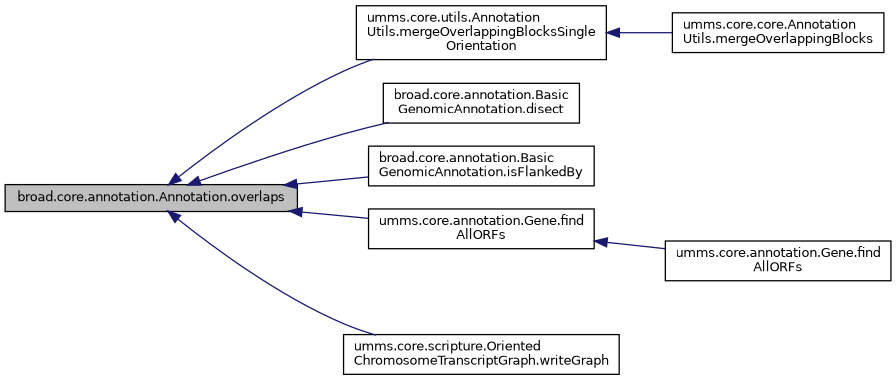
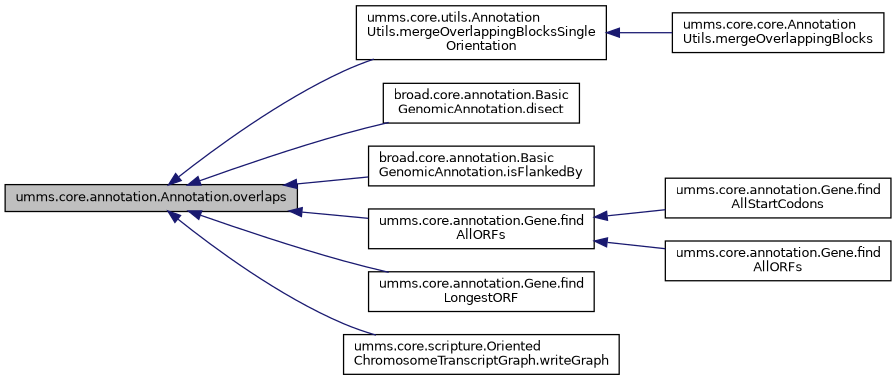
node "broad.core.annotation.Annotation.overlaps": label "broad.core.annotation.Annotation.overlaps" -> "umms.core.annotation.Annotation.overlaps"
node "umms.core.annotation.Gene.find AllStartCodons": added
node "umms.core.annotation.Gene.find LongestORF": added
